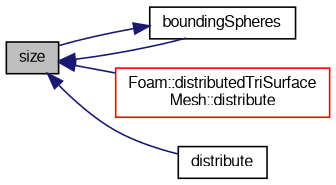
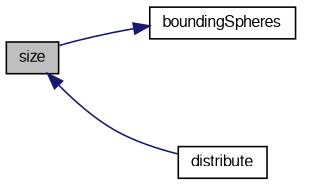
edge "boundingSpheres" -> "size": removed
node "Foam::distributedTriSurface Mesh::distribute": removed
